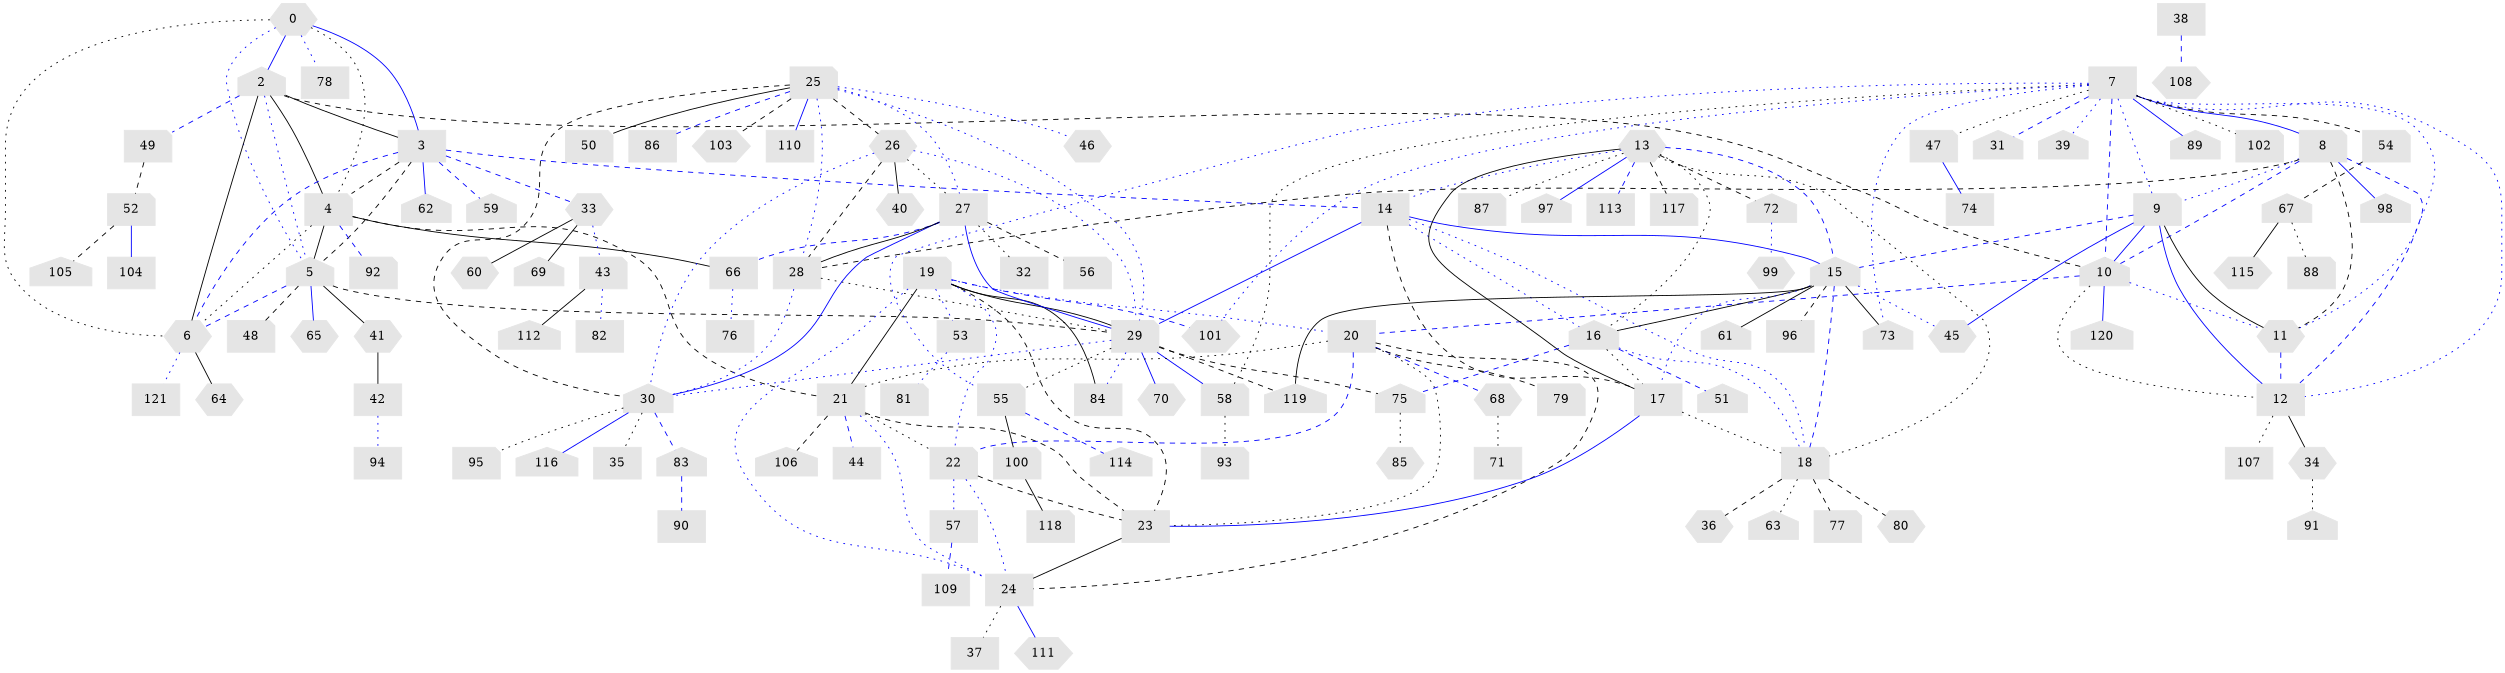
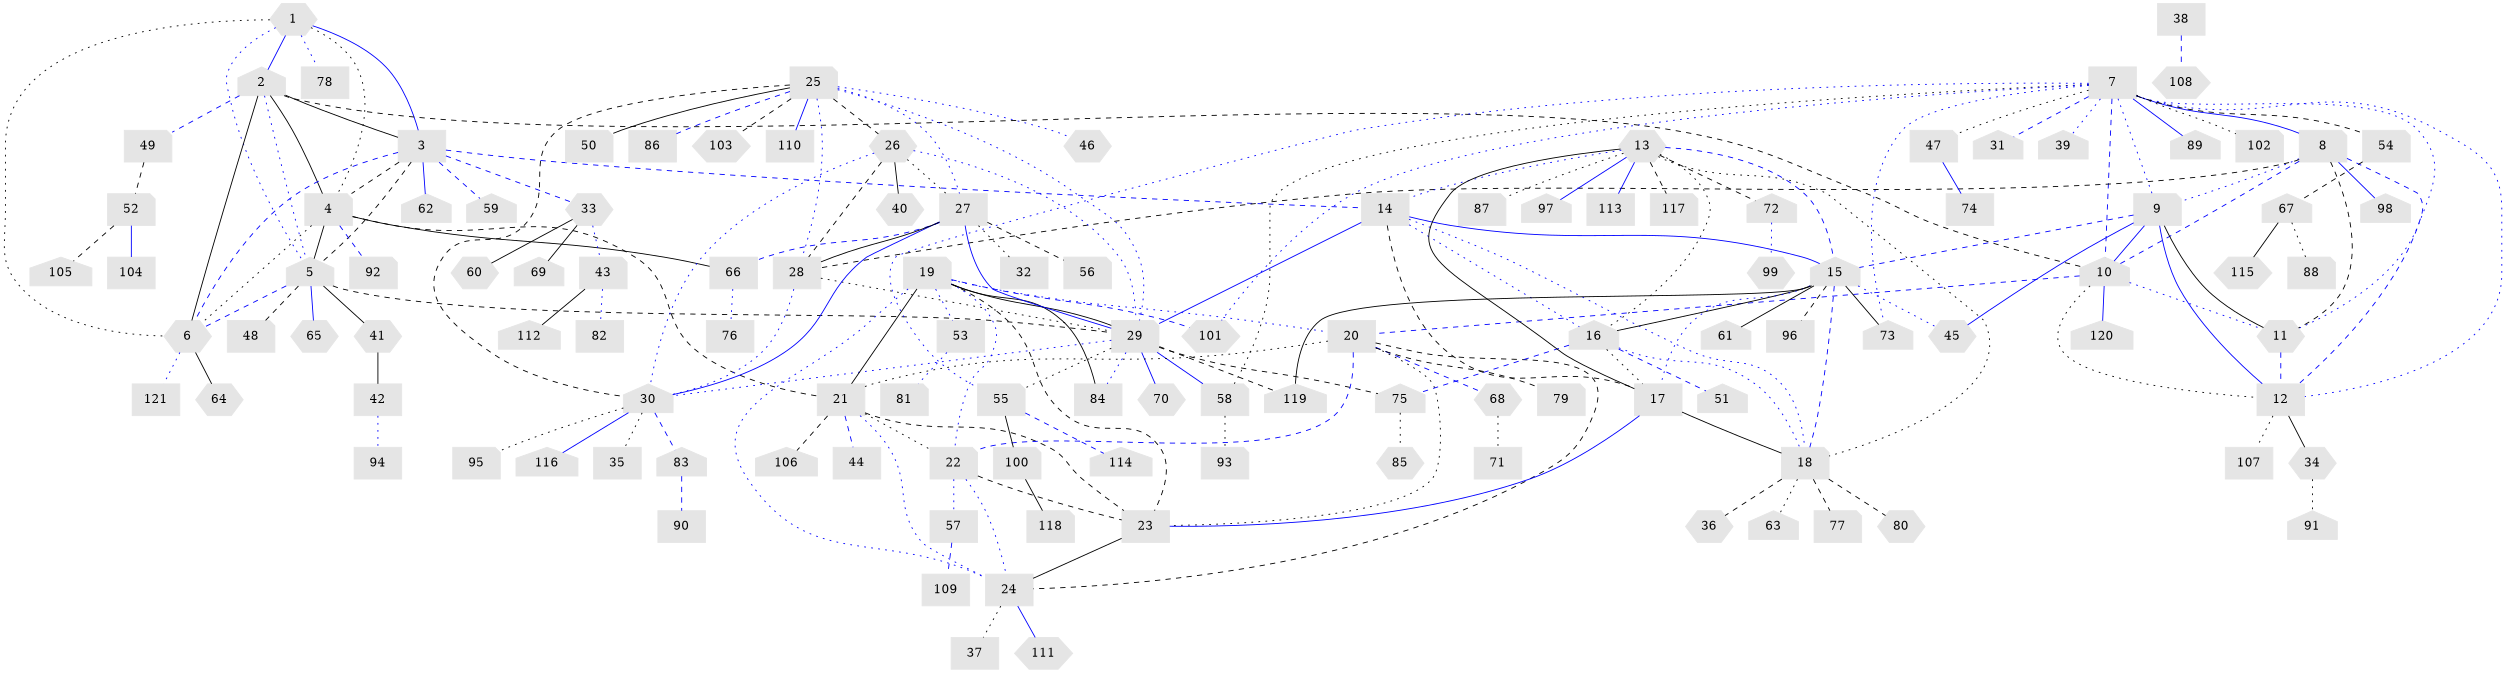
node "0": label "0" -> "1"
edge "13" -- "113": style dashed -> solid
edge "17" -- "18": style dotted -> solid
